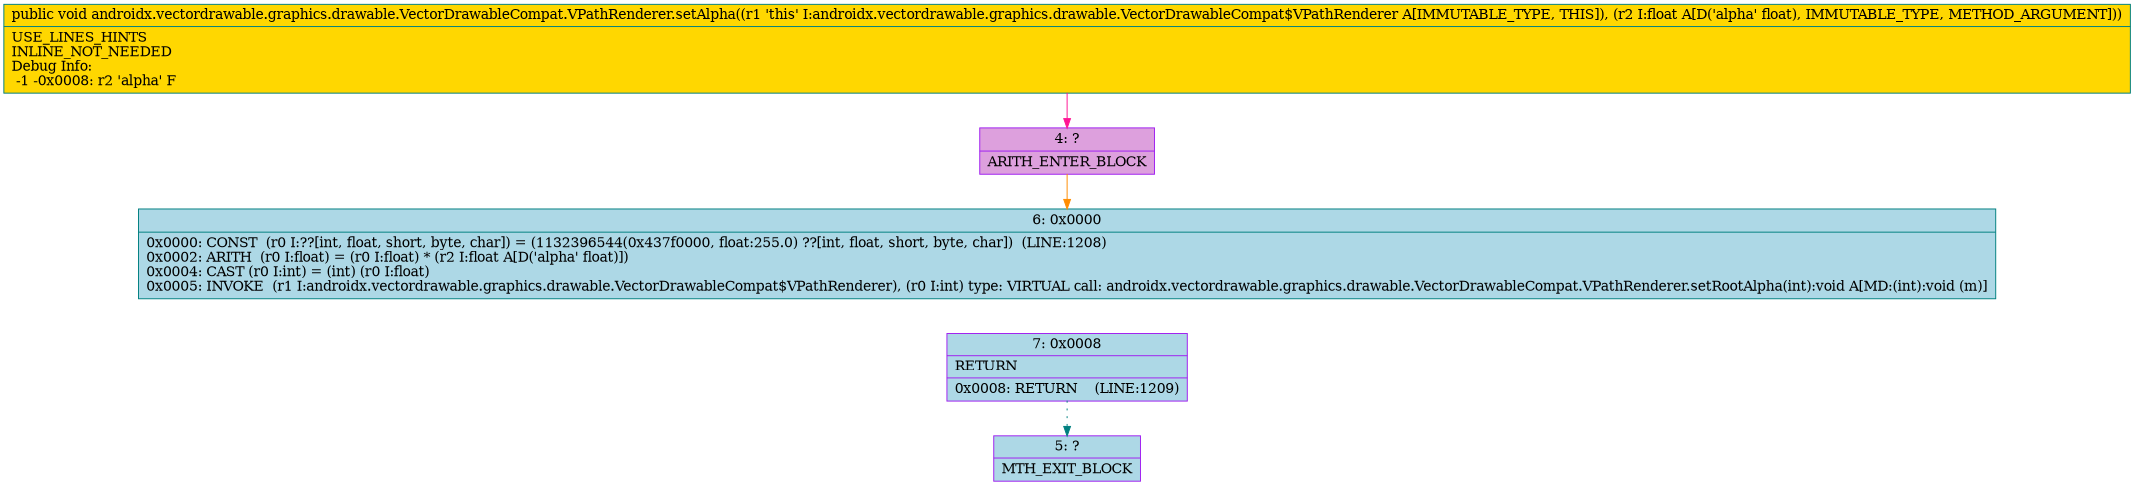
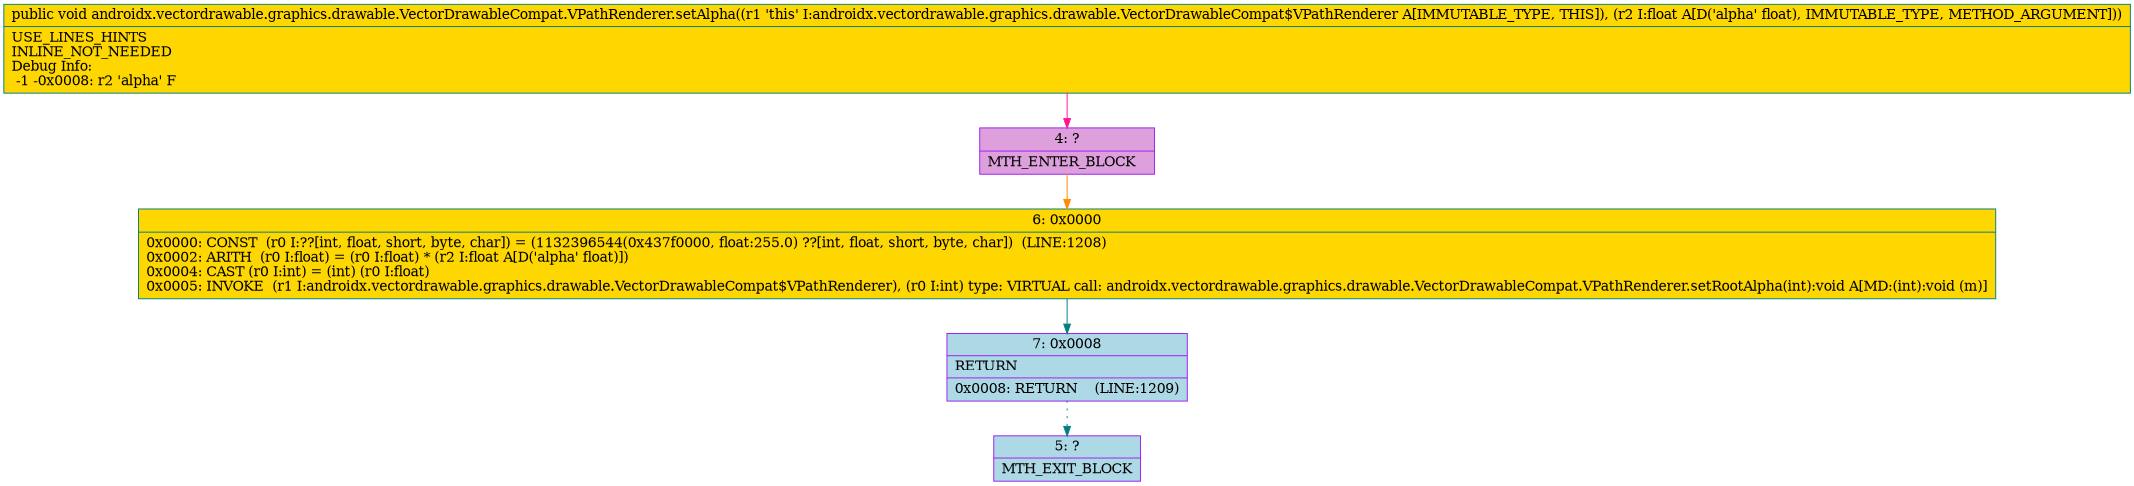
node "4: ?": text "ARITH_ENTER_BLOCK" -> "MTH_ENTER_BLOCK"
node "6: 0x0000": fillcolor lightblue -> gold
edge "6: 0x0000" -> "7: 0x0008": added
